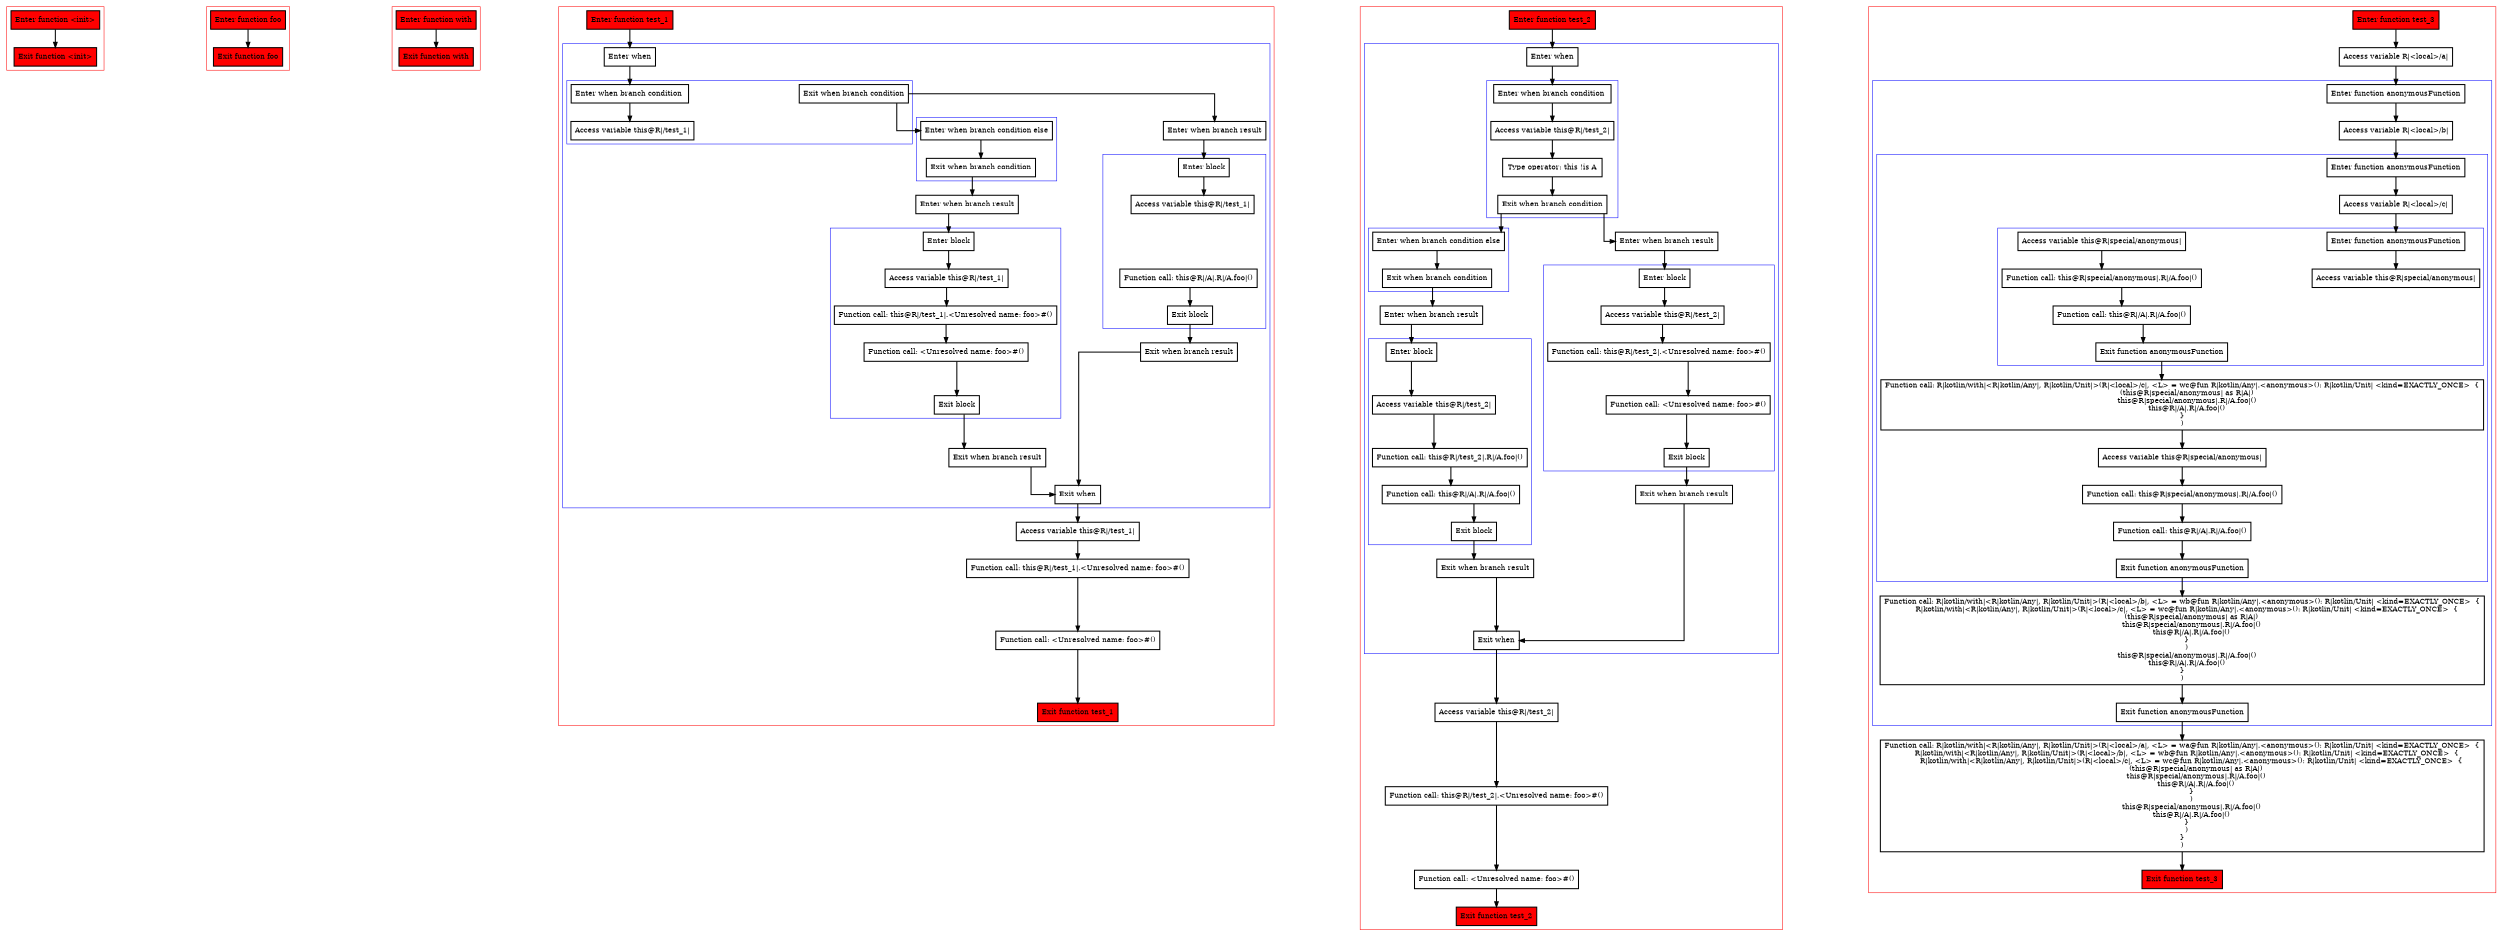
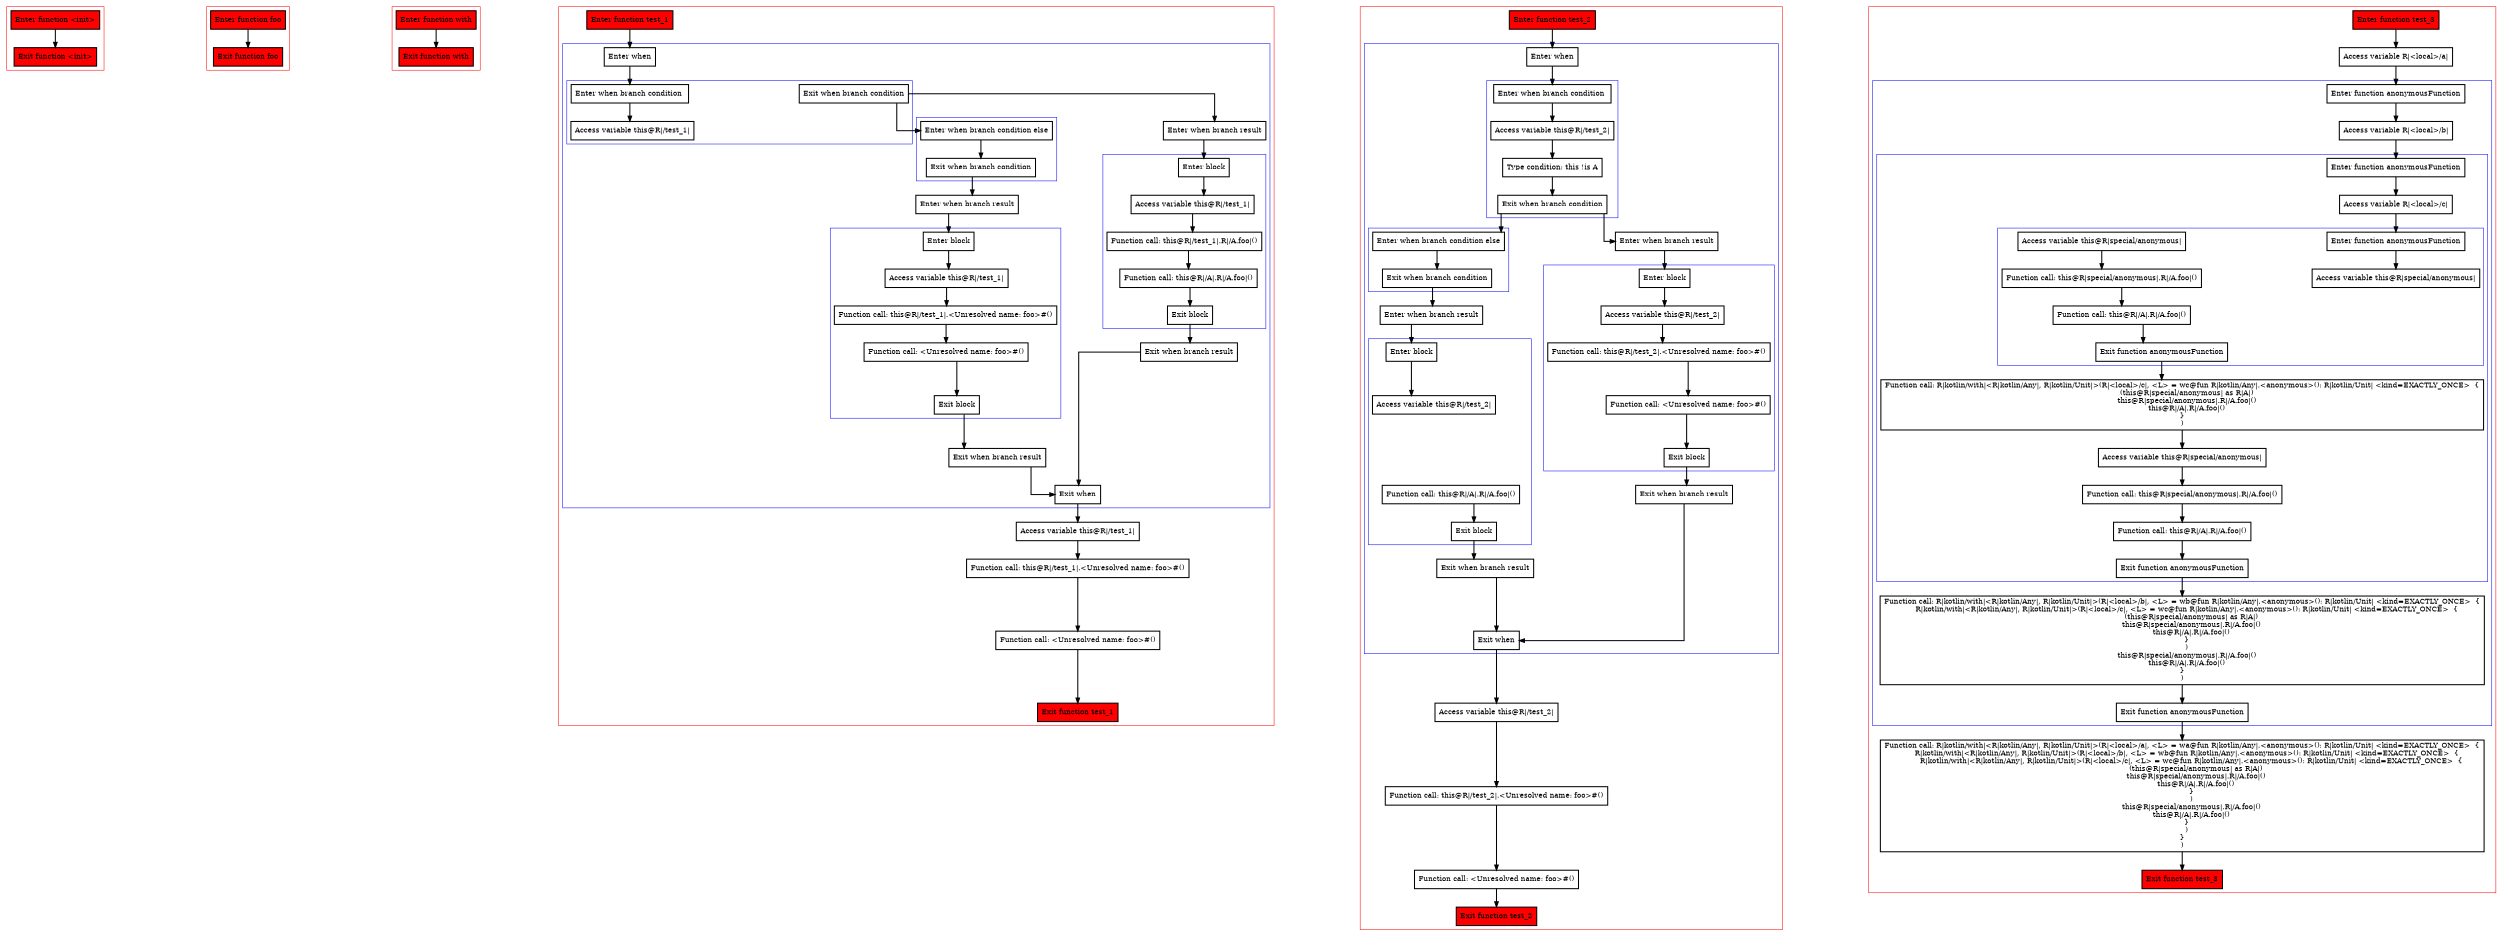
node "Type operator: this !is A": label "Type operator: this !is A" -> "Type condition: this !is A"
node "Function call: this@R|/test_1|.R|/A.foo|()": added
node "Function call: this@R|/test_2|.R|/A.foo|()": removed
